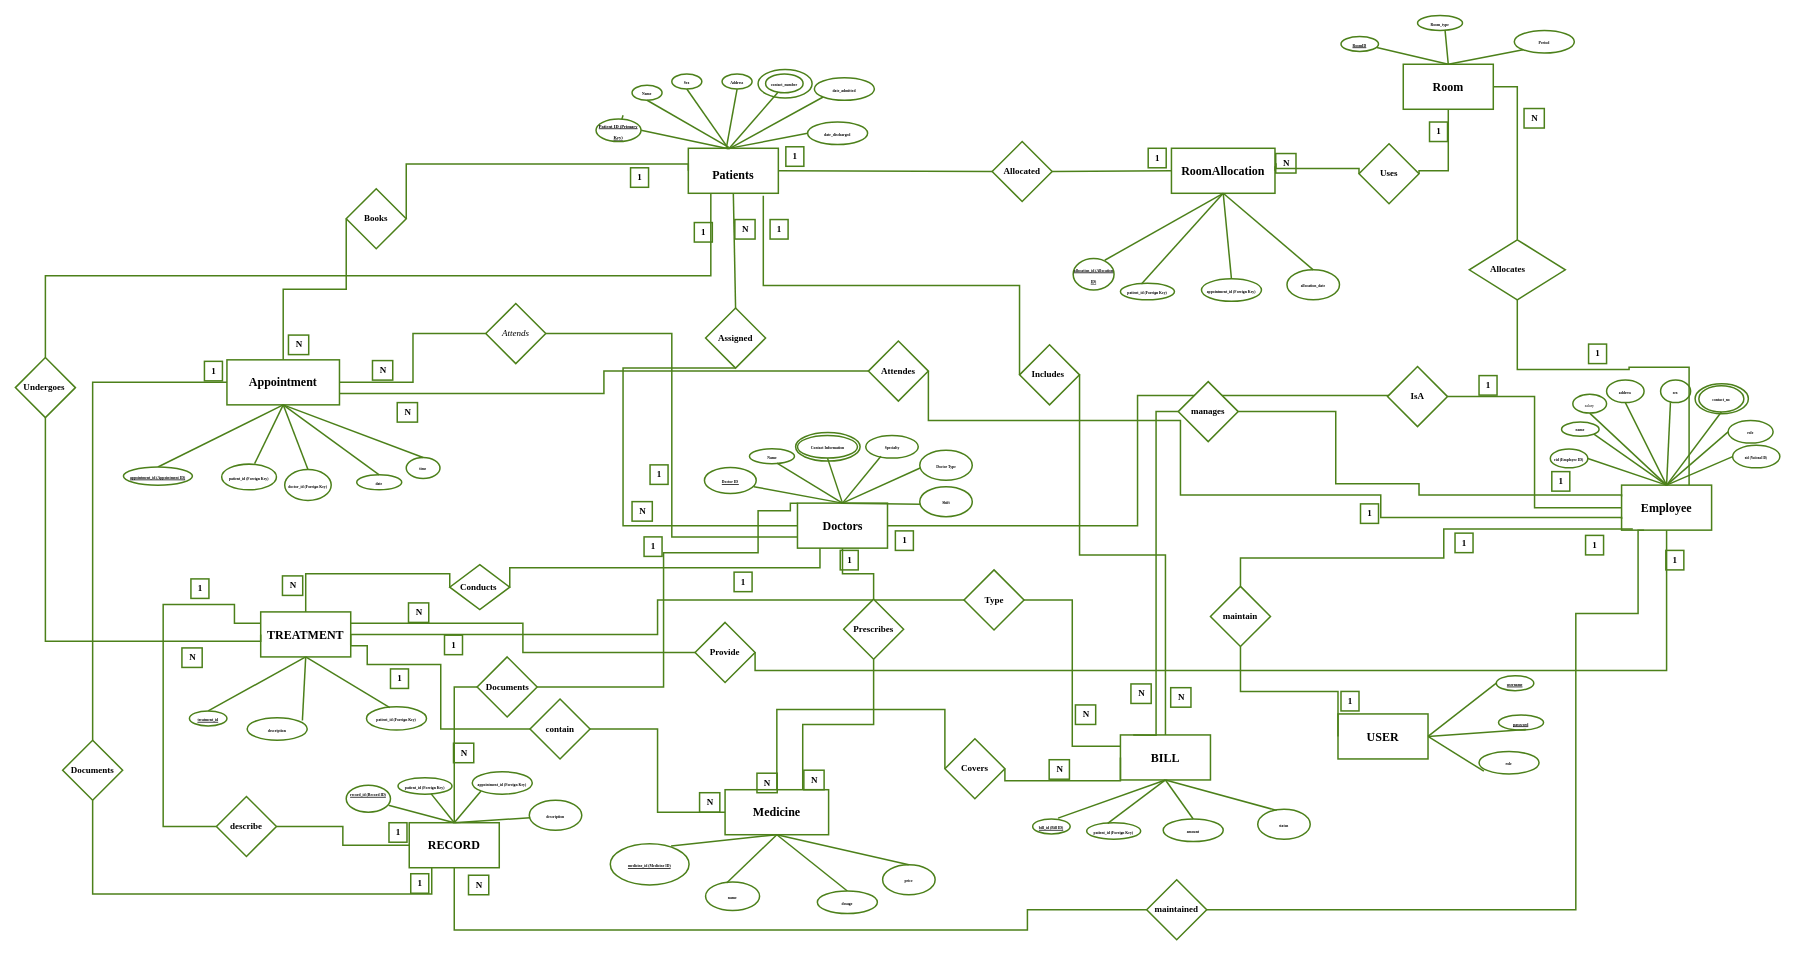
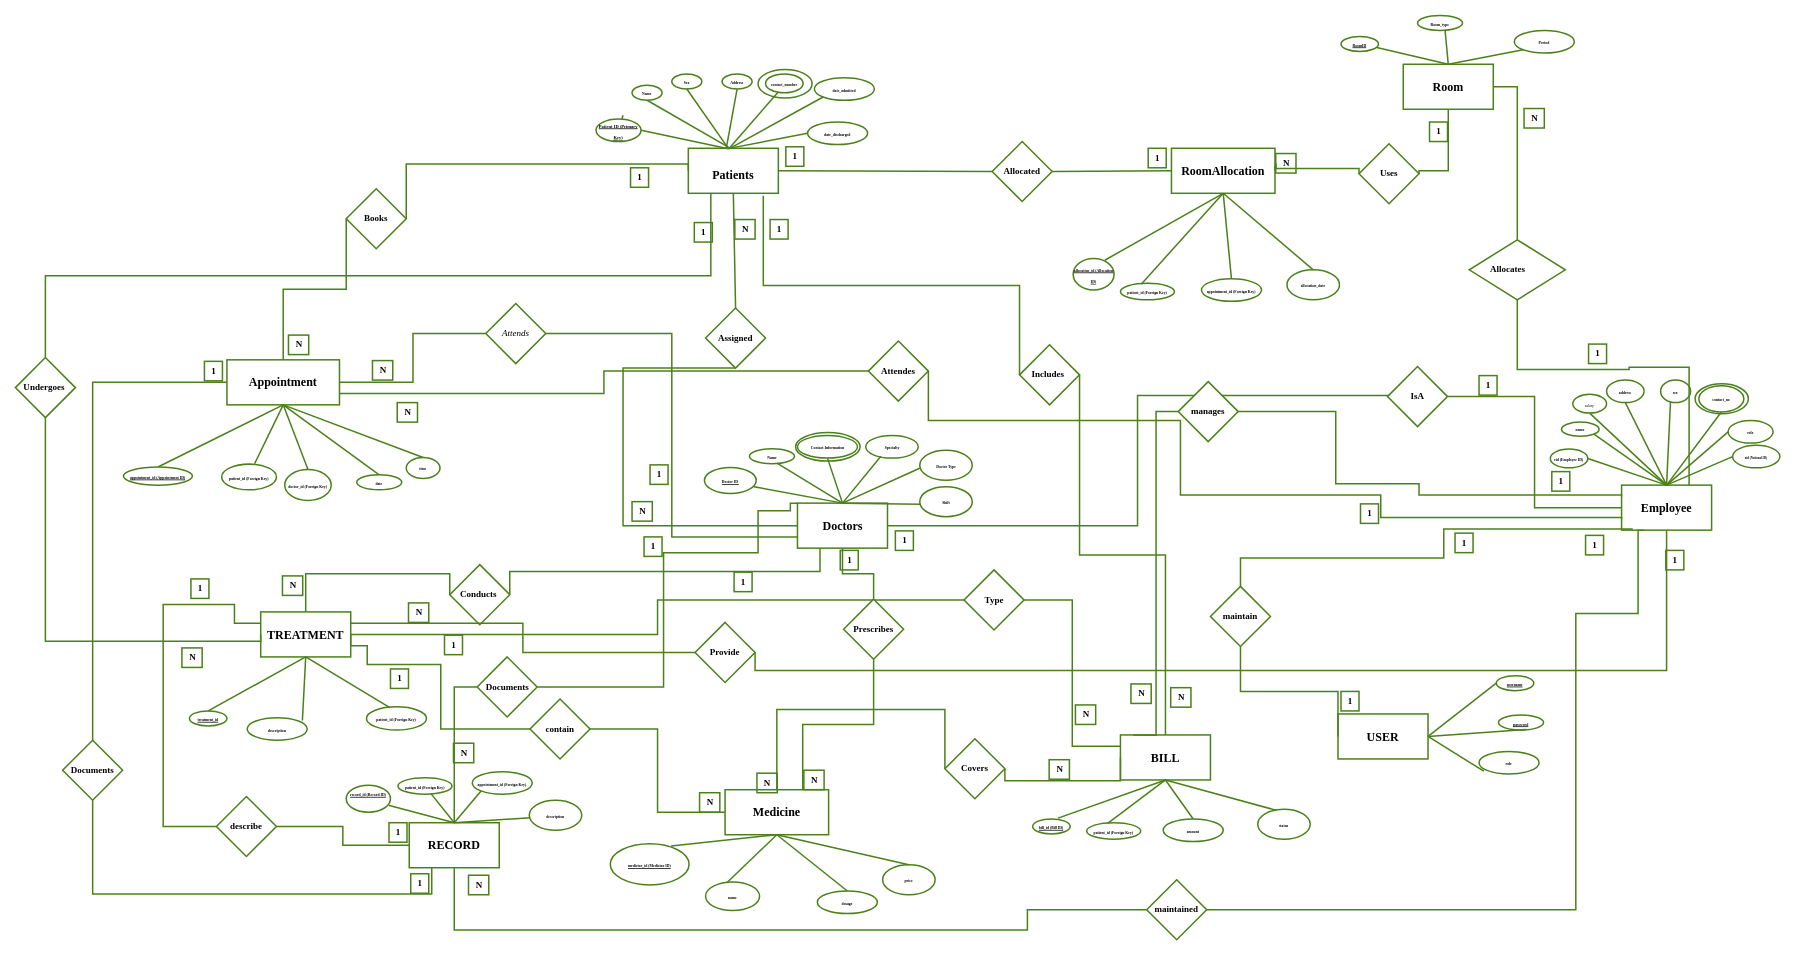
node "Conducts": size 60x45 -> 60x60
